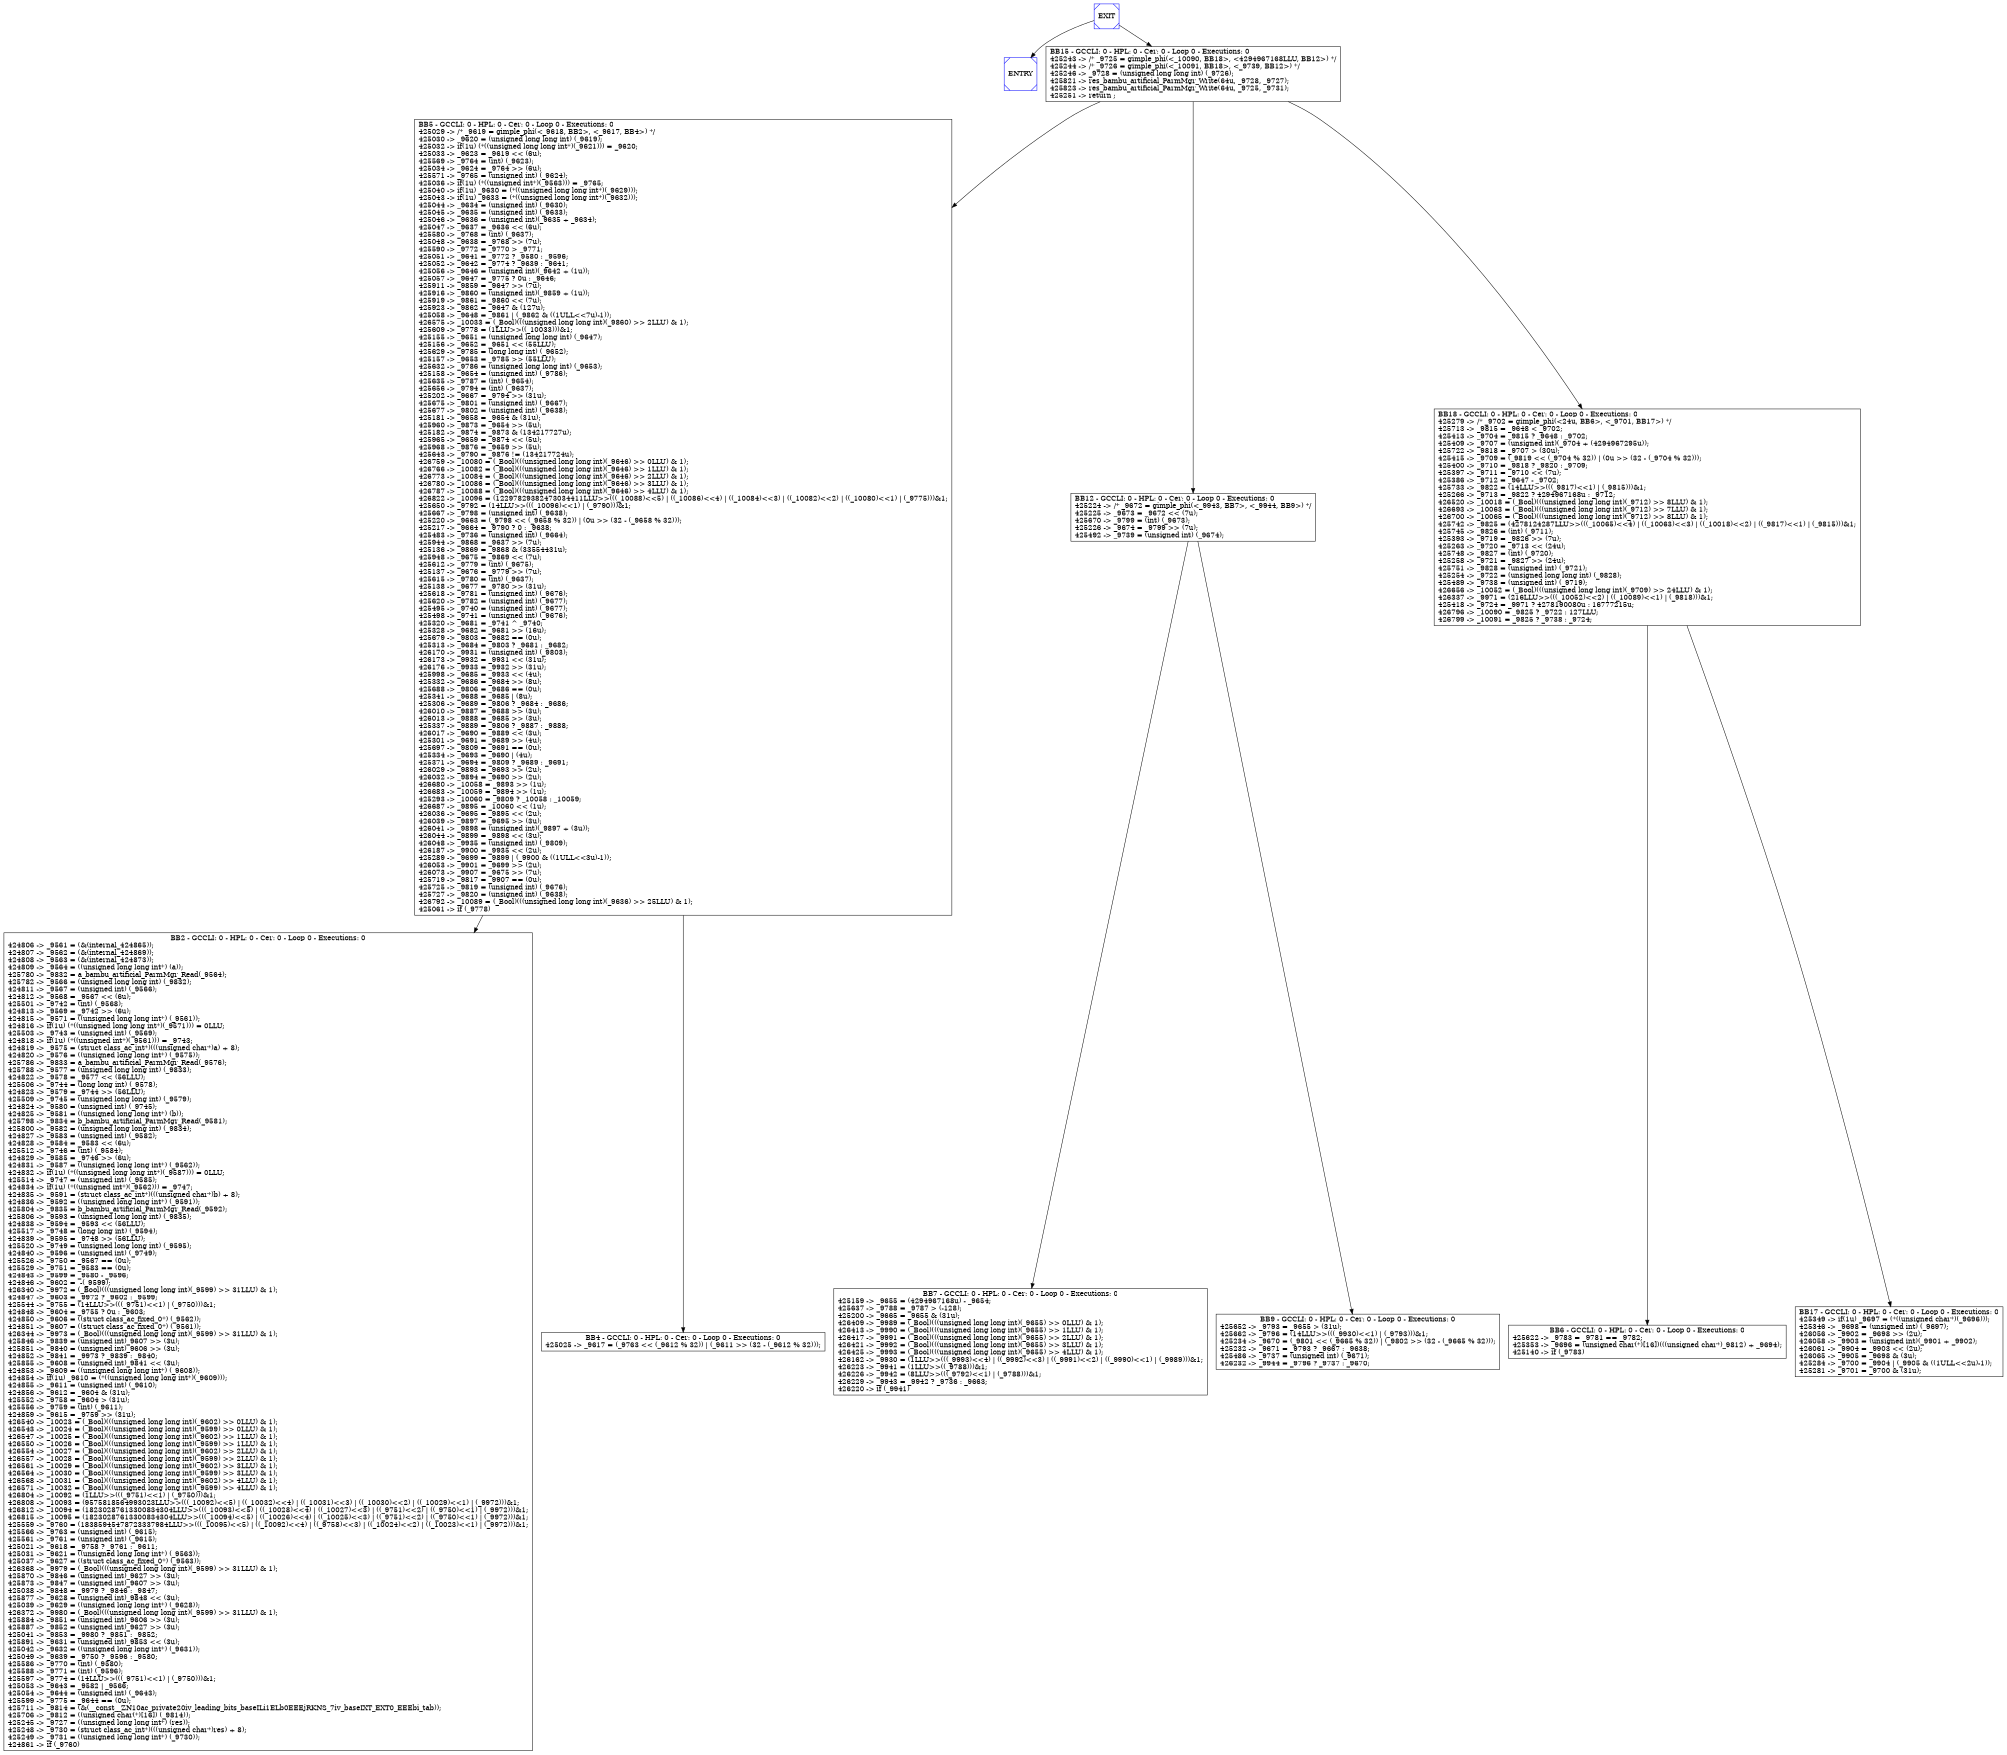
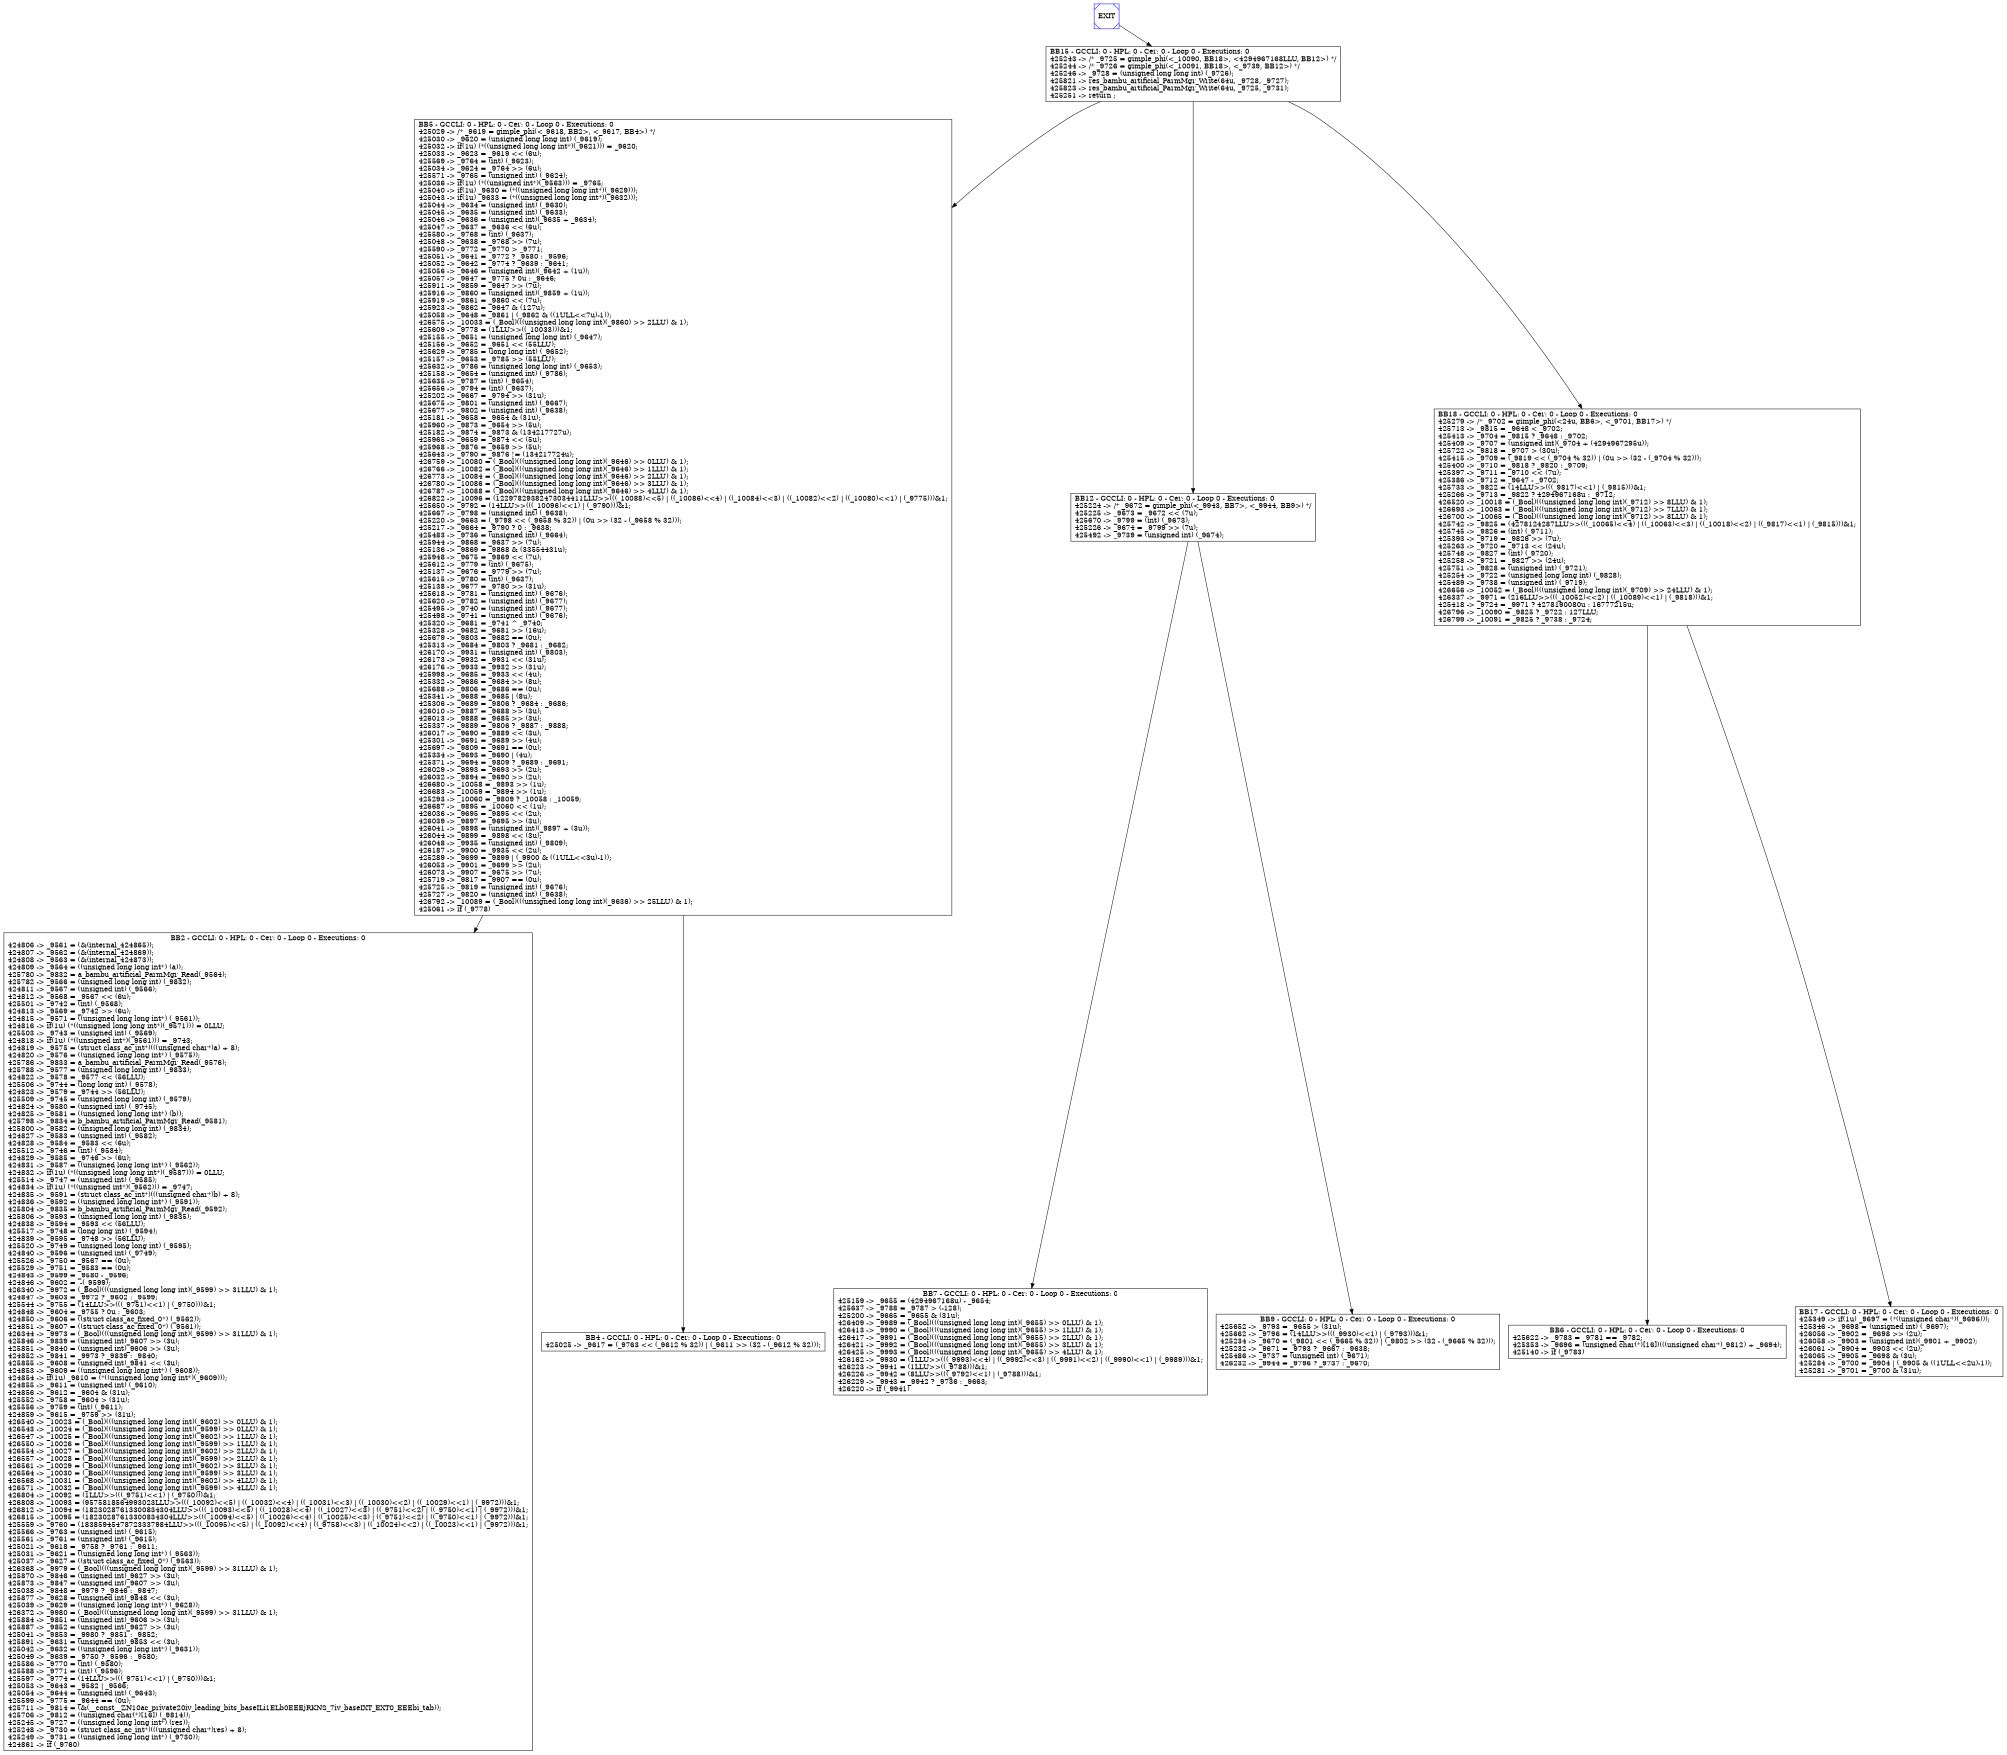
node "ENTRY": removed
